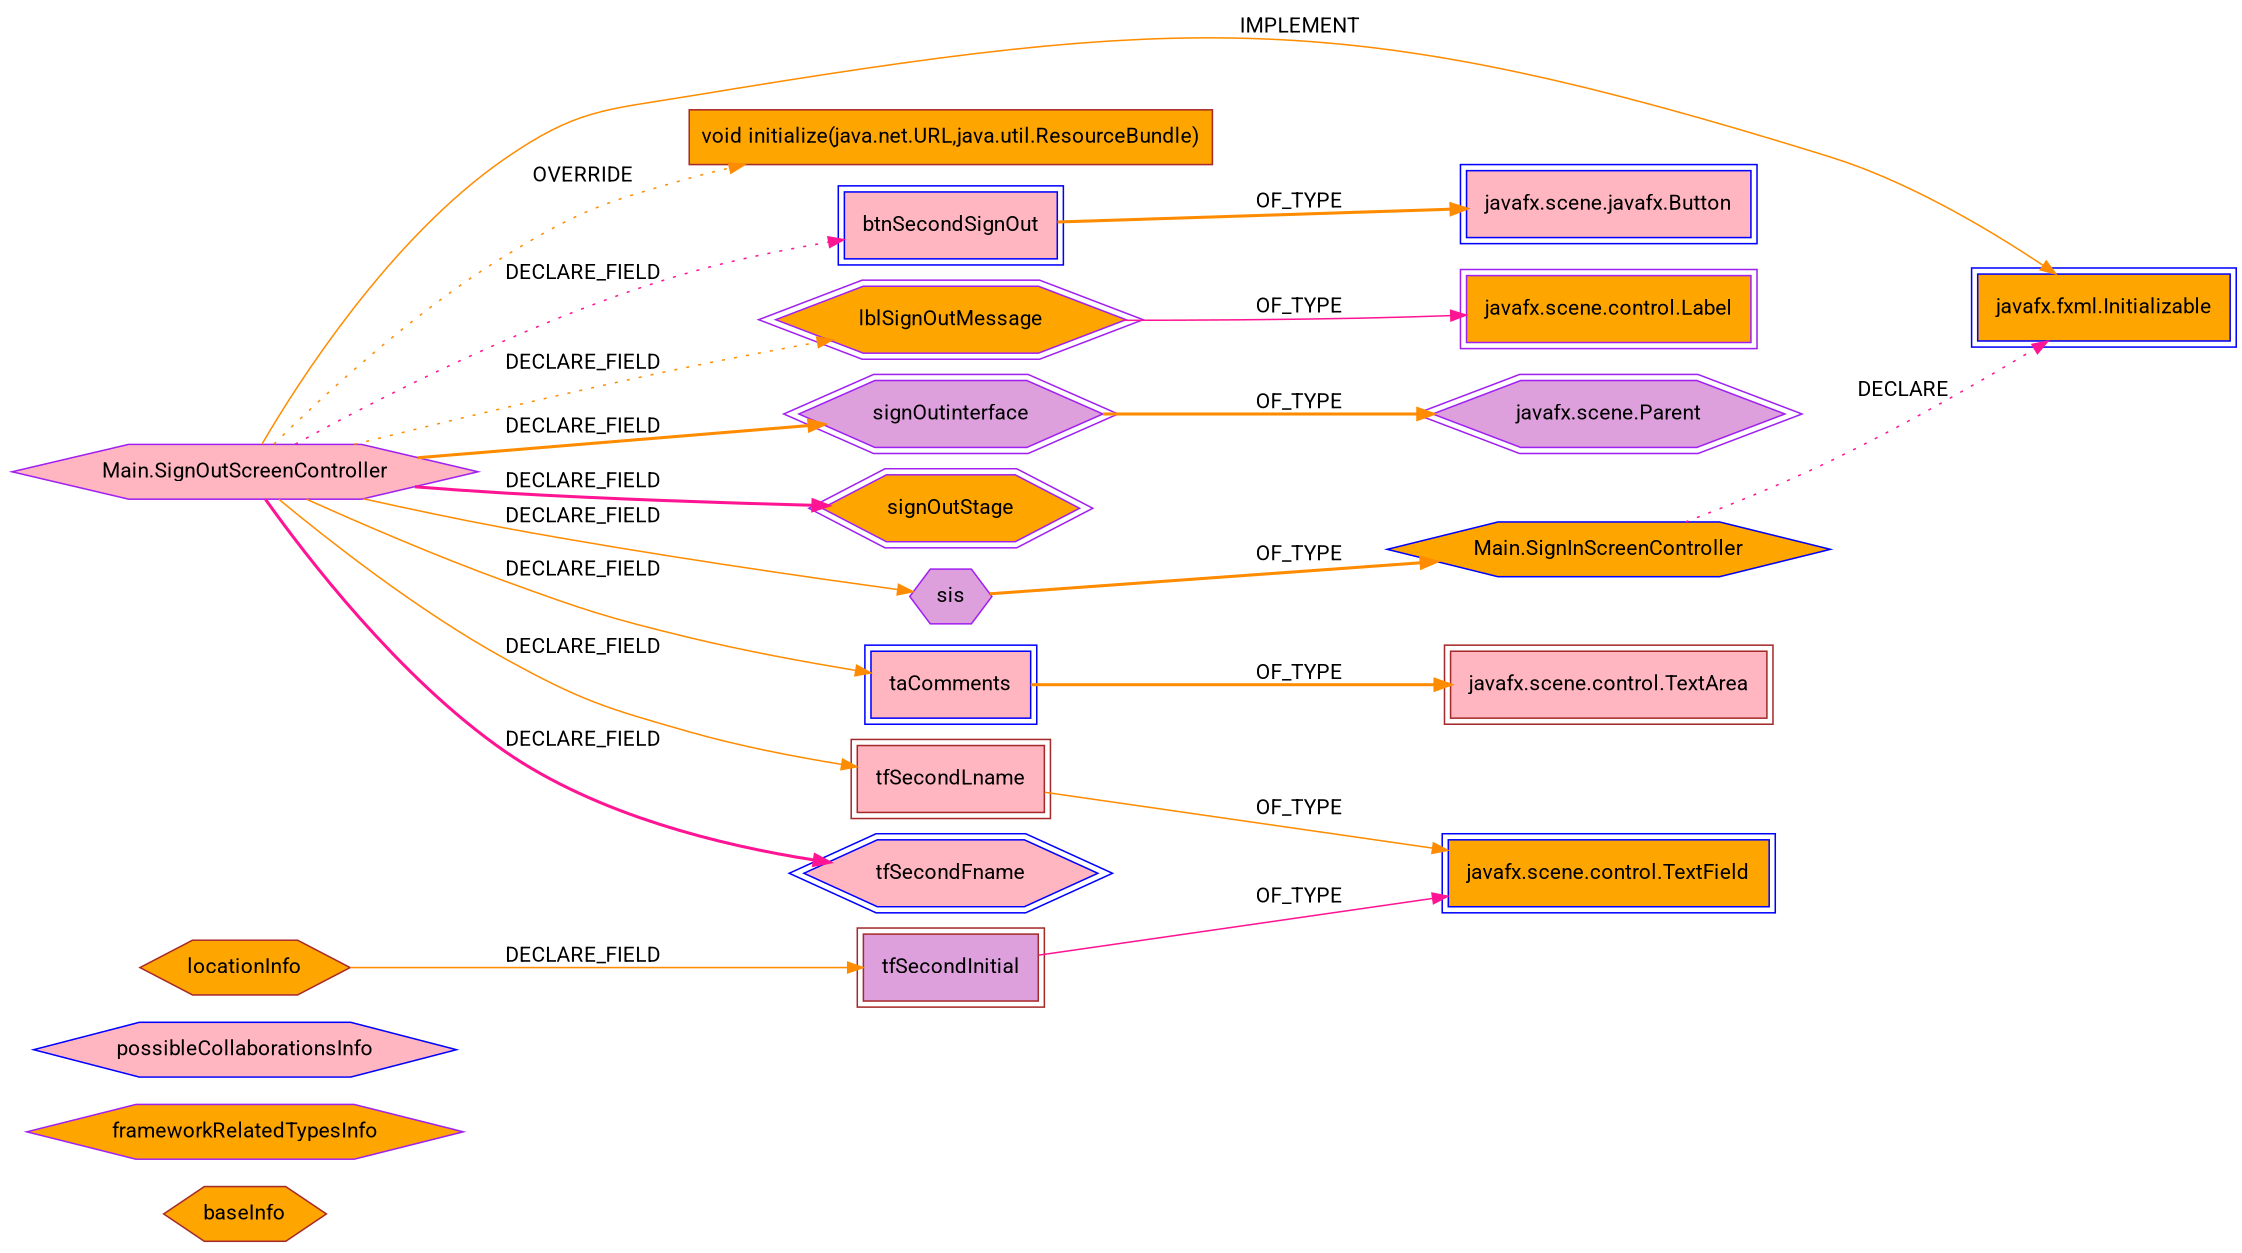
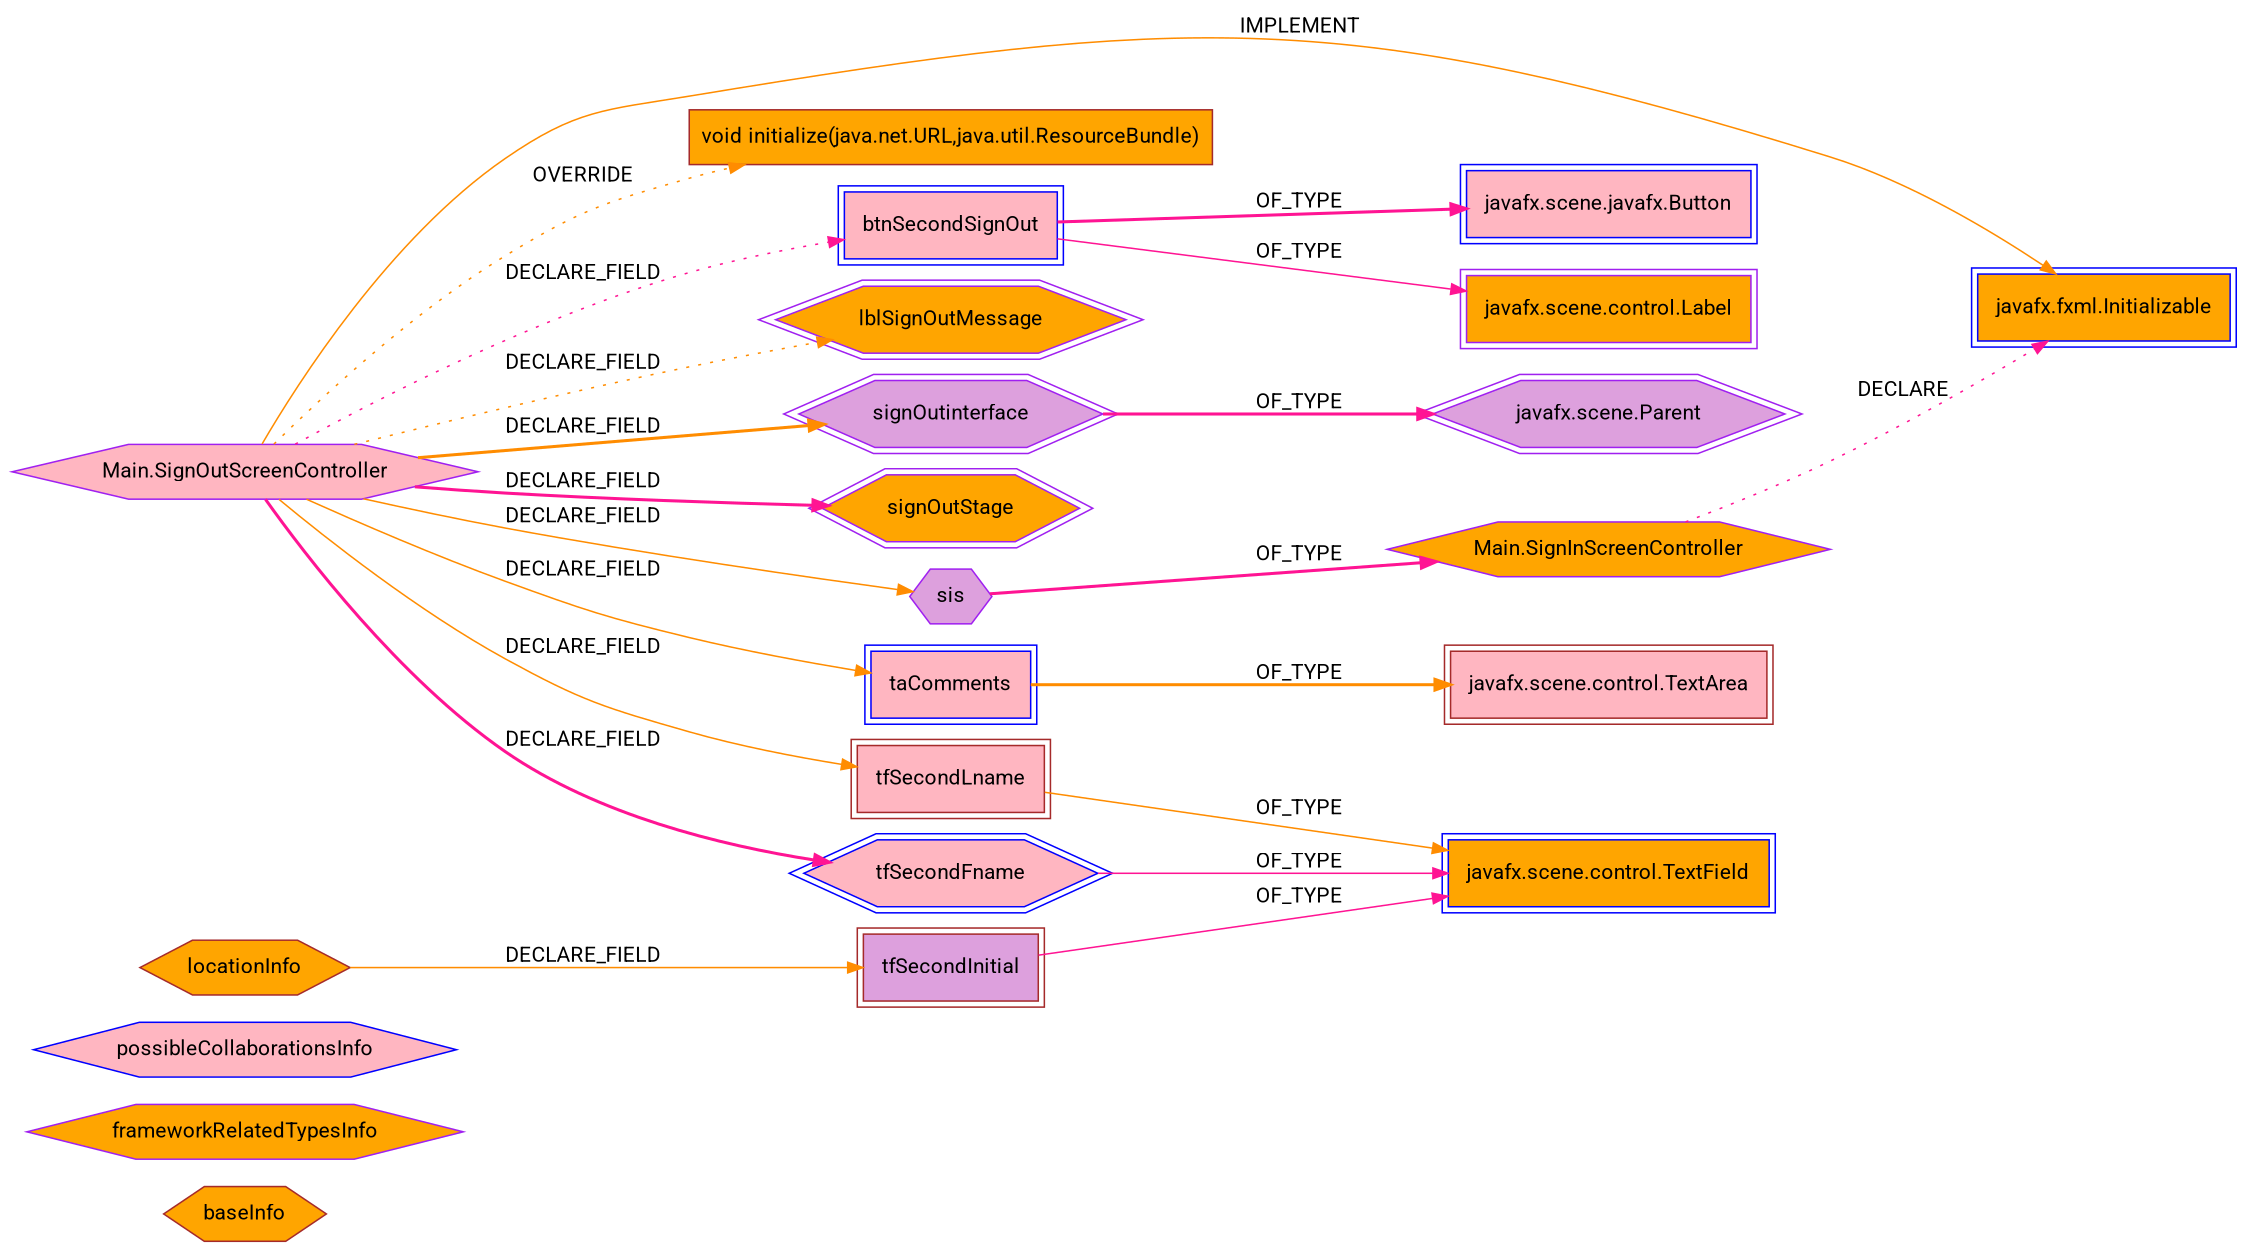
edge "btnSecondSignOut" -> "javafx.scene.javafx.Button": color darkorange -> deeppink
edge "lblSignOutMessage" -> "javafx.scene.control.Label": now "btnSecondSignOut" -> "javafx.scene.control.Label"
edge "signOutinterface" -> "javafx.scene.Parent": color darkorange -> deeppink
node "Main.SignInScreenController": color blue -> purple
edge "sis" -> "Main.SignInScreenController": color darkorange -> deeppink
edge "tfSecondFname" -> "javafx.scene.control.TextField": added, label "OF_TYPE"
